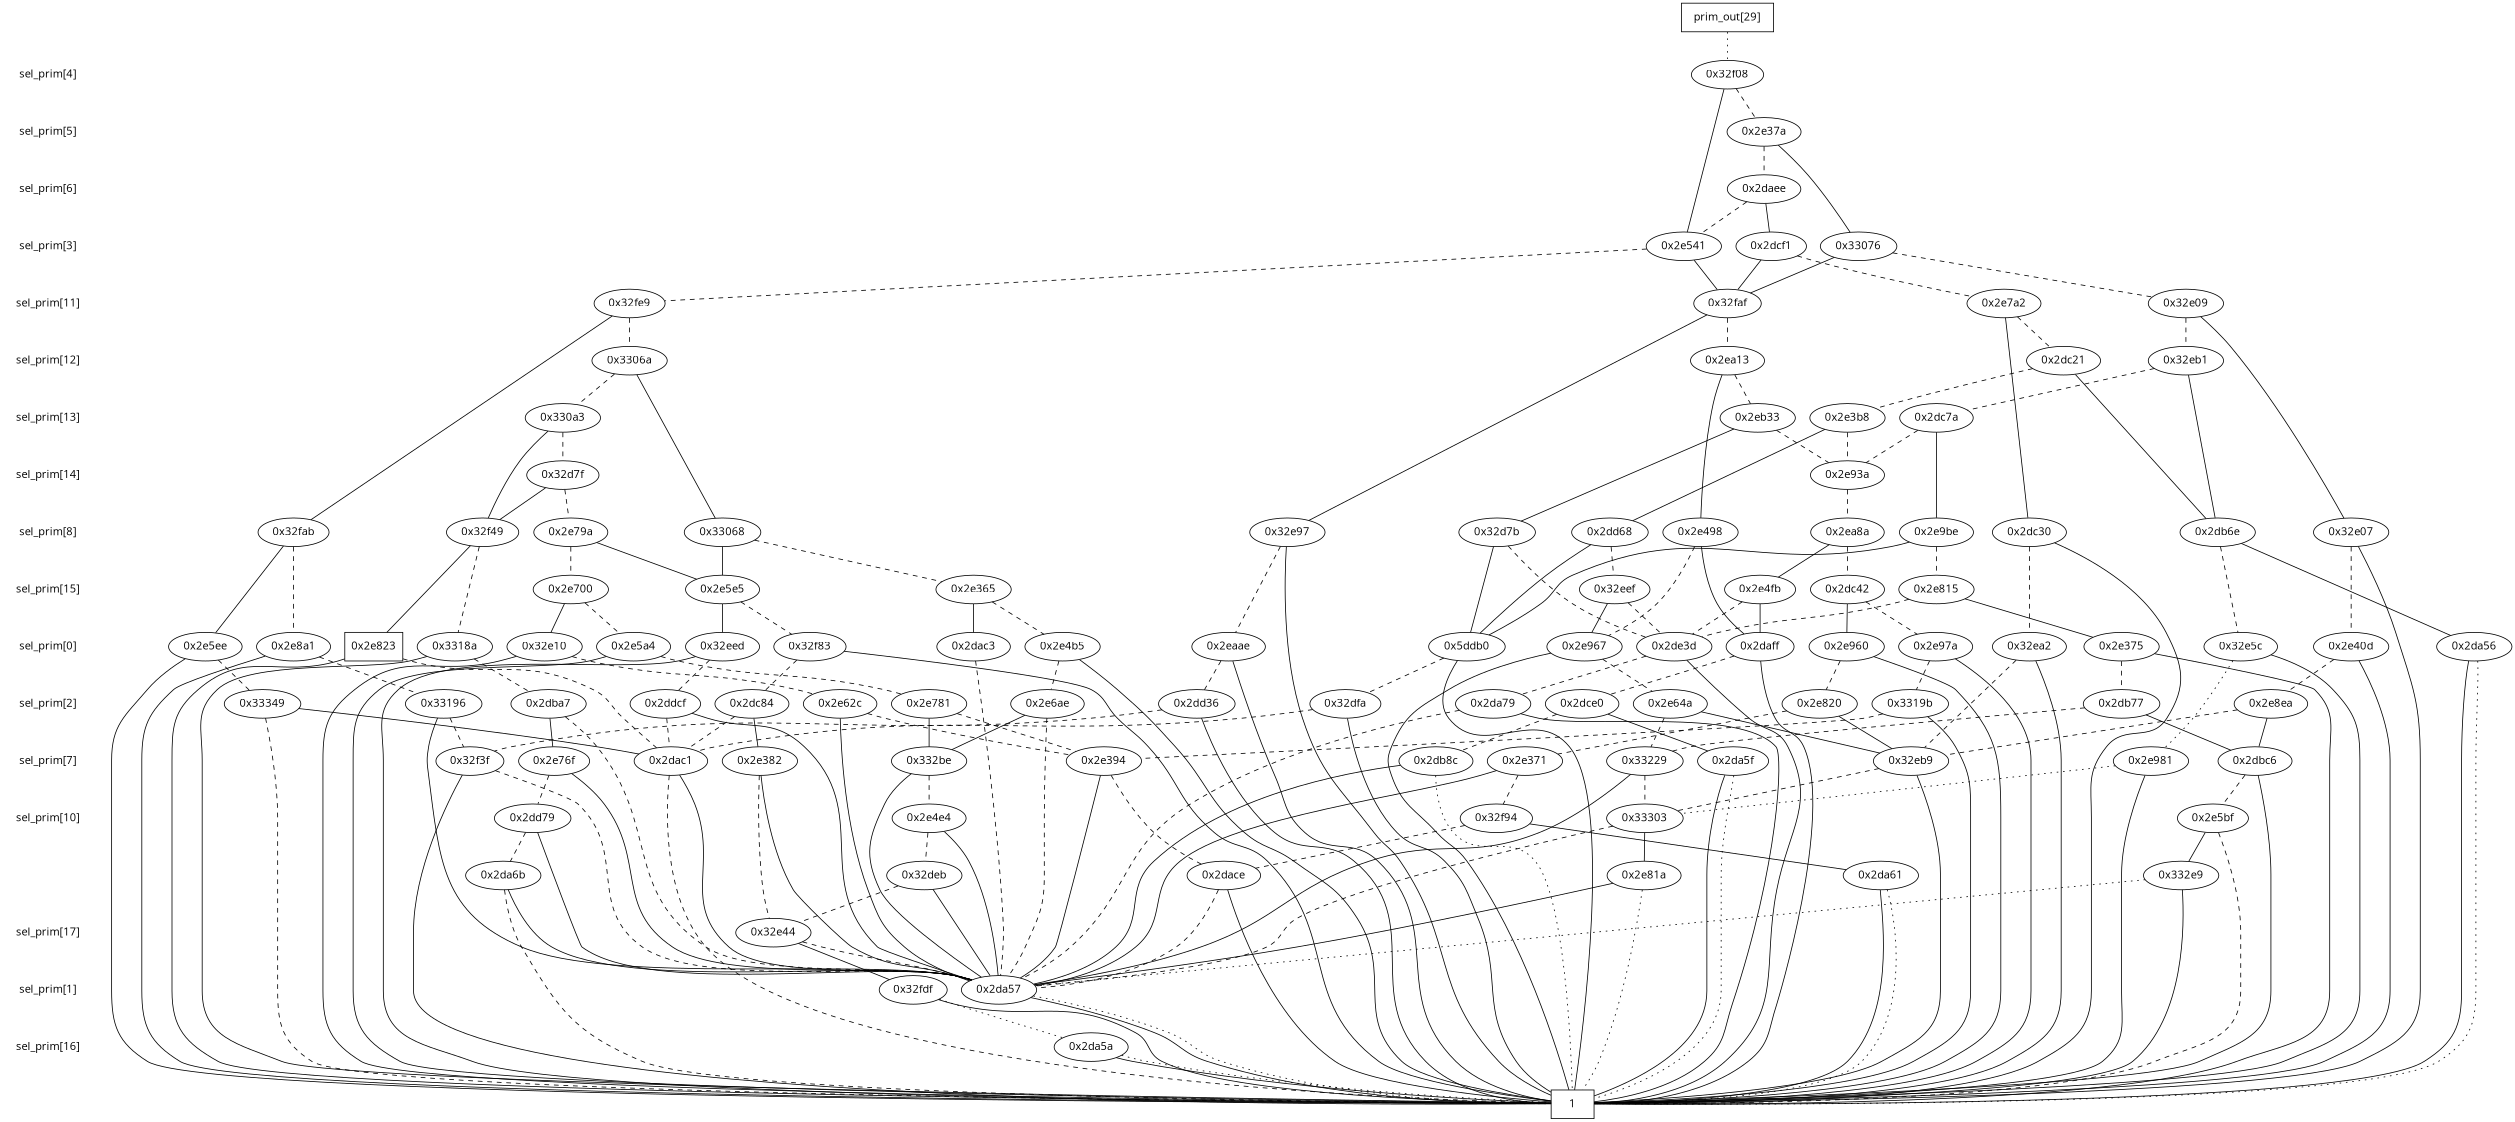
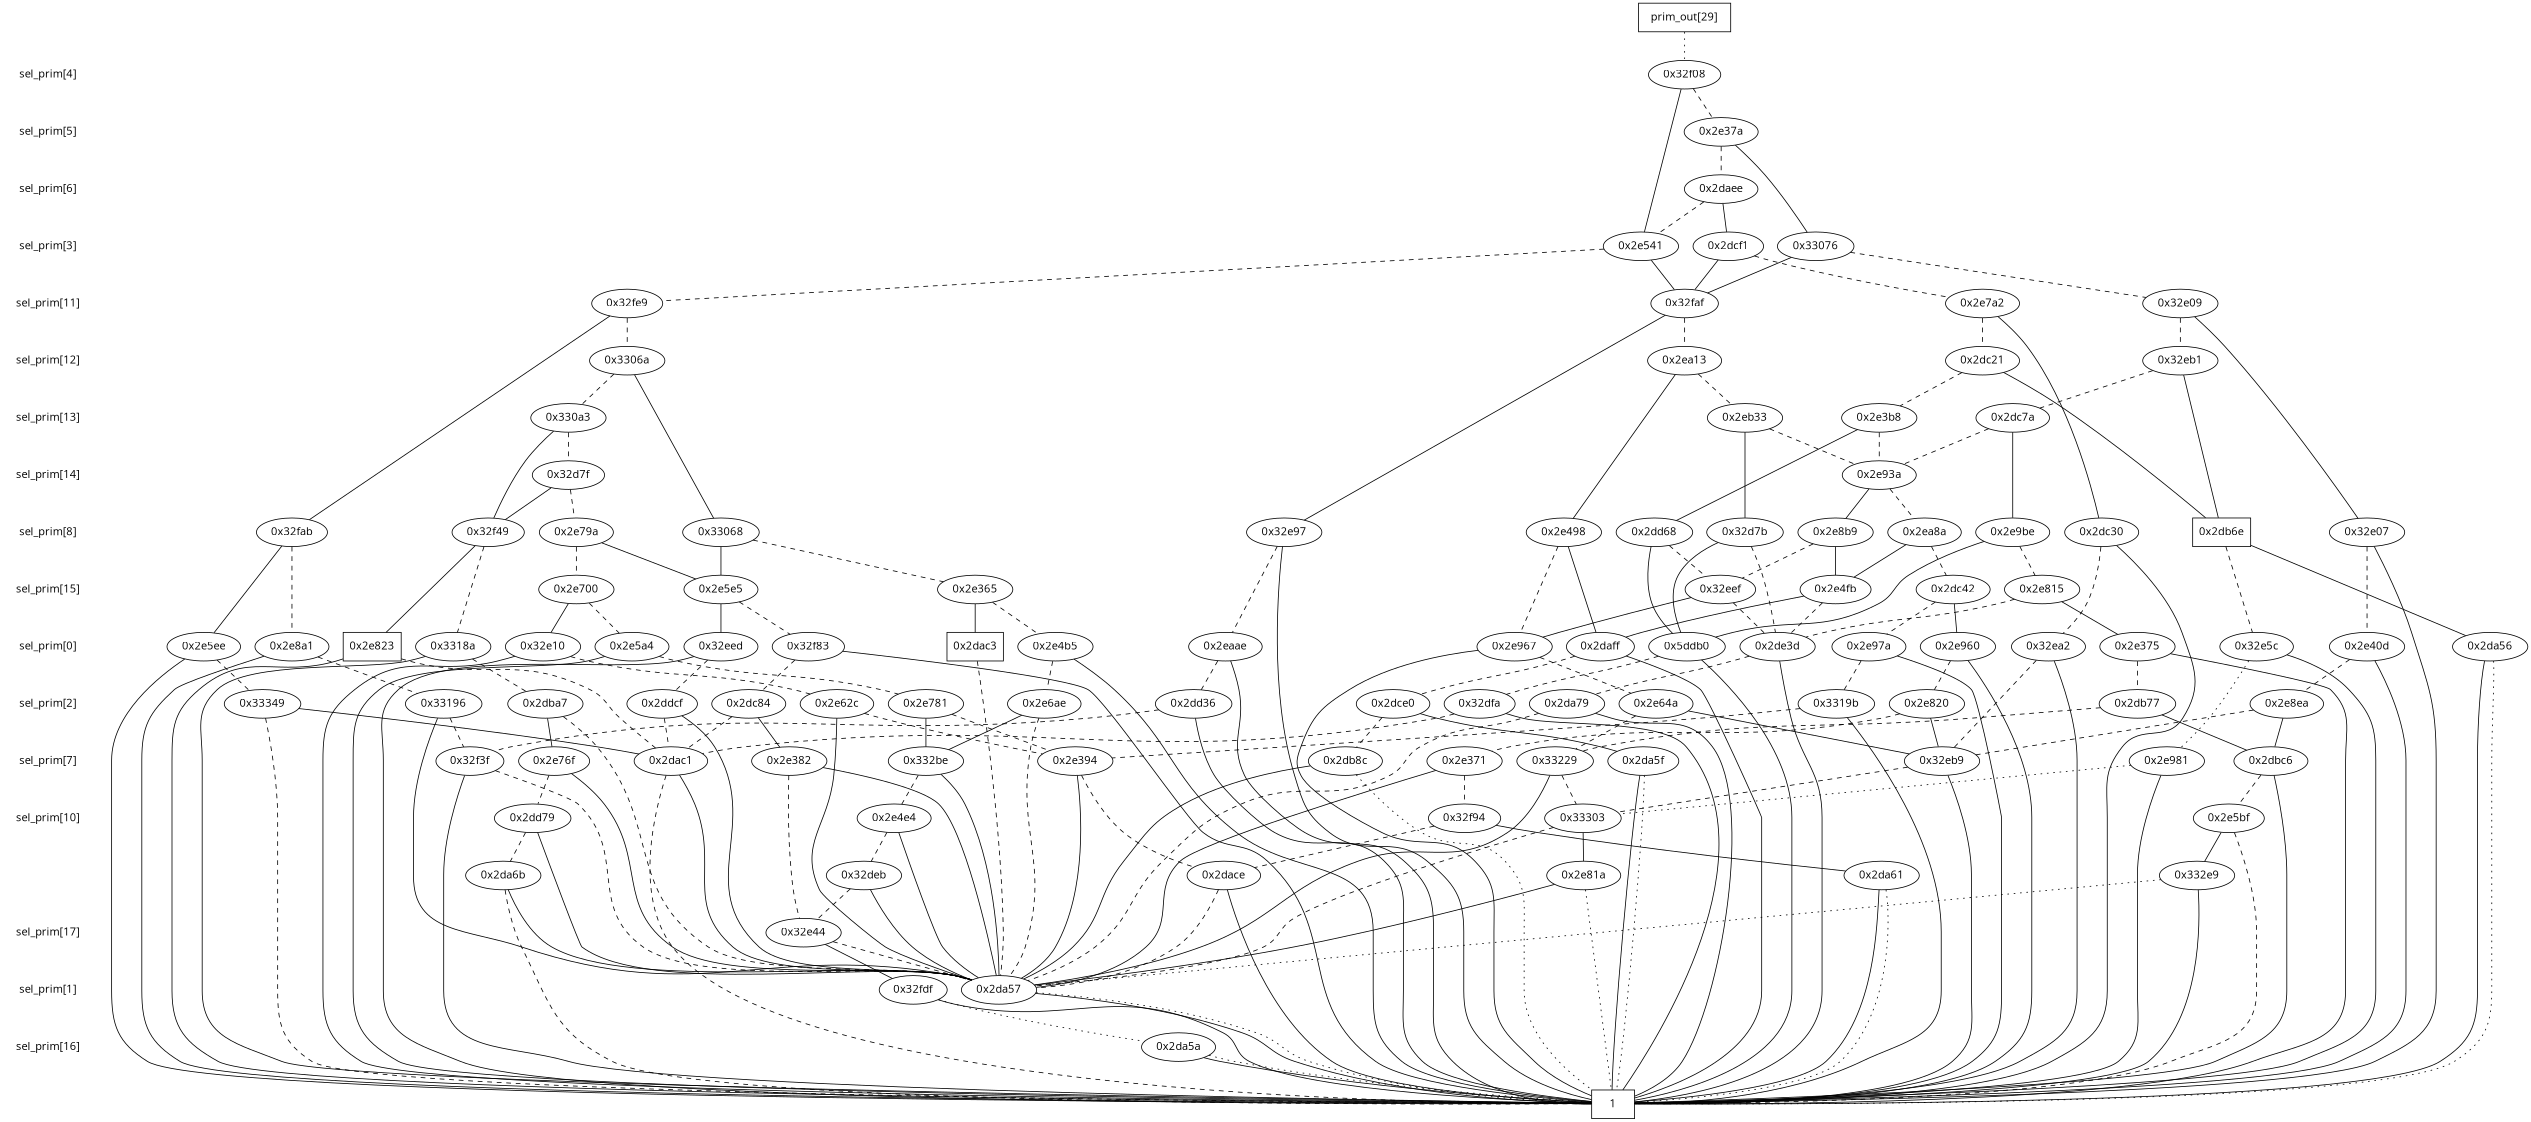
node "0x2e8b9": added
node "0x2db6e": shape ellipse -> box
node "0x2dac3": shape ellipse -> box
